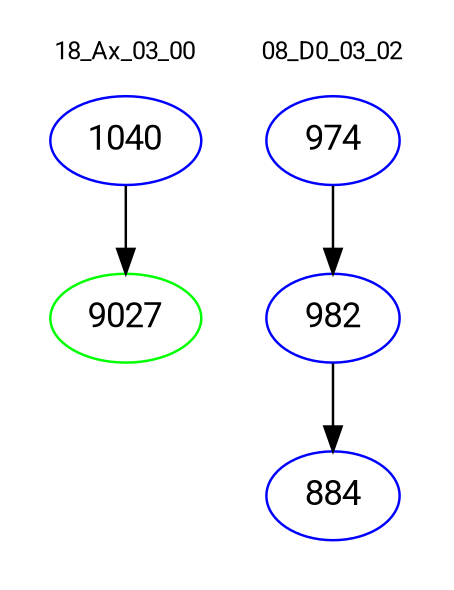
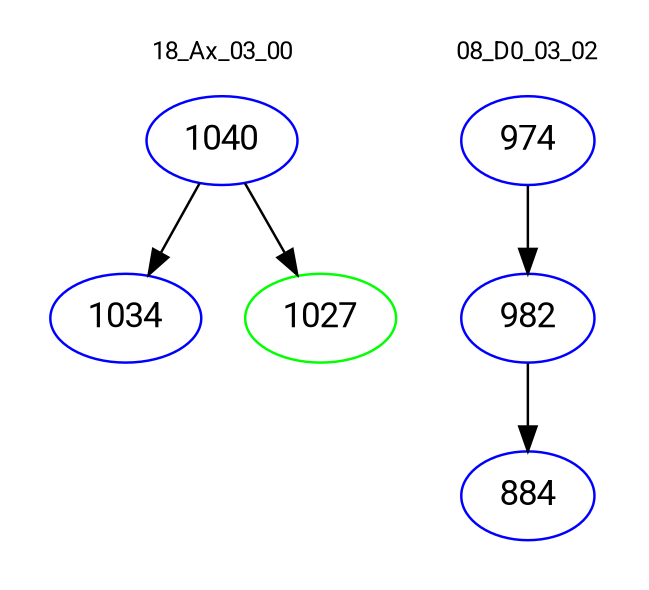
node "9027": label "9027" -> "1027"
node "1034": added
